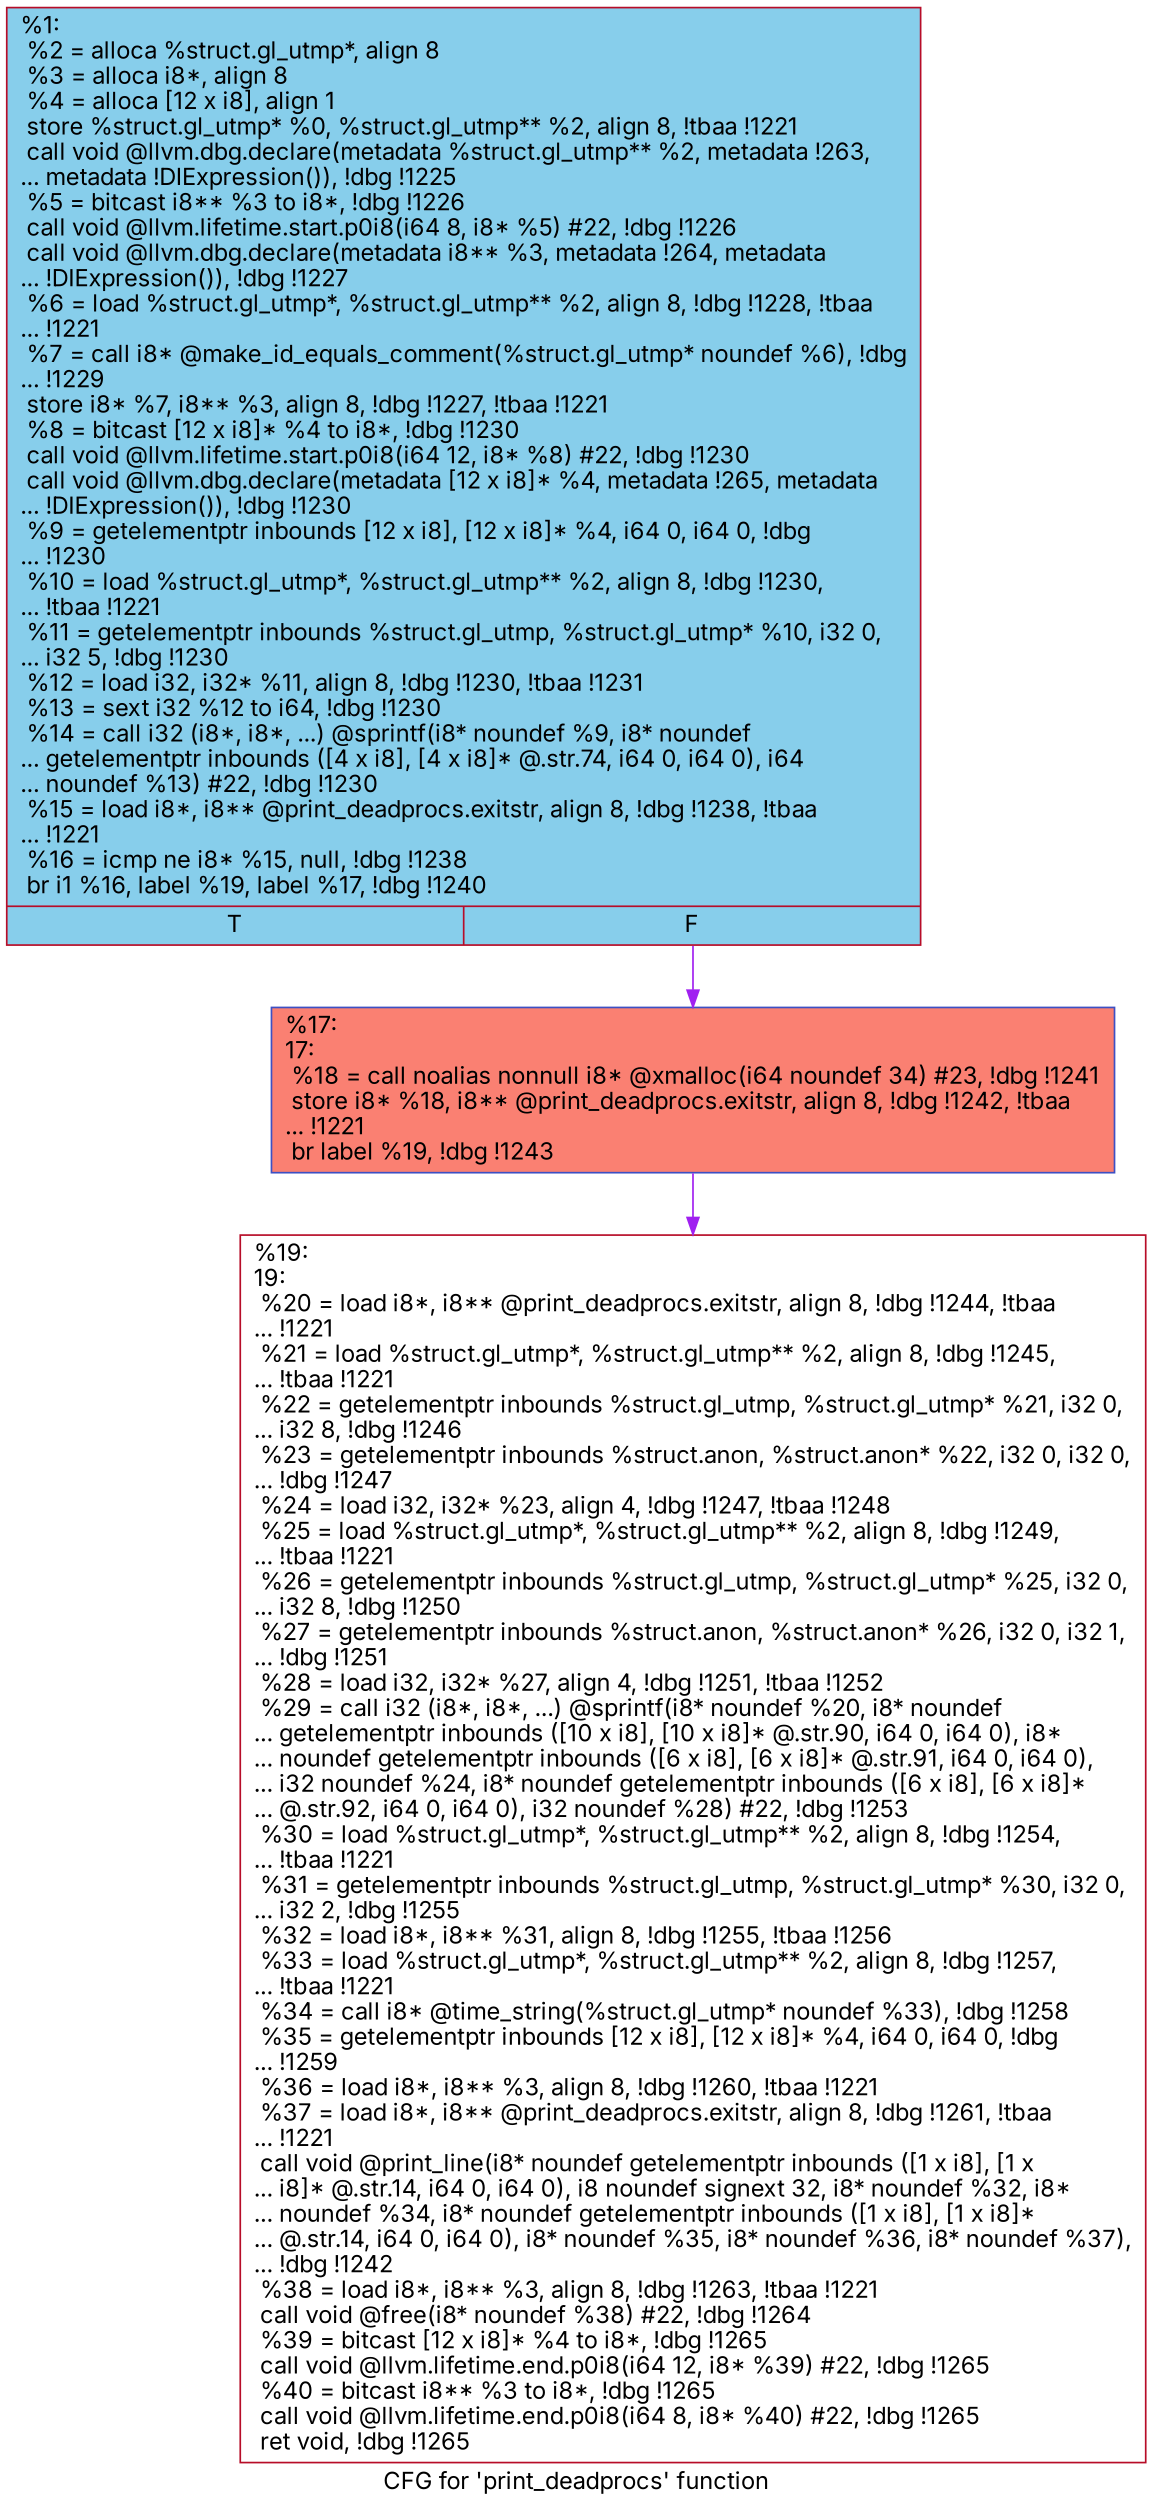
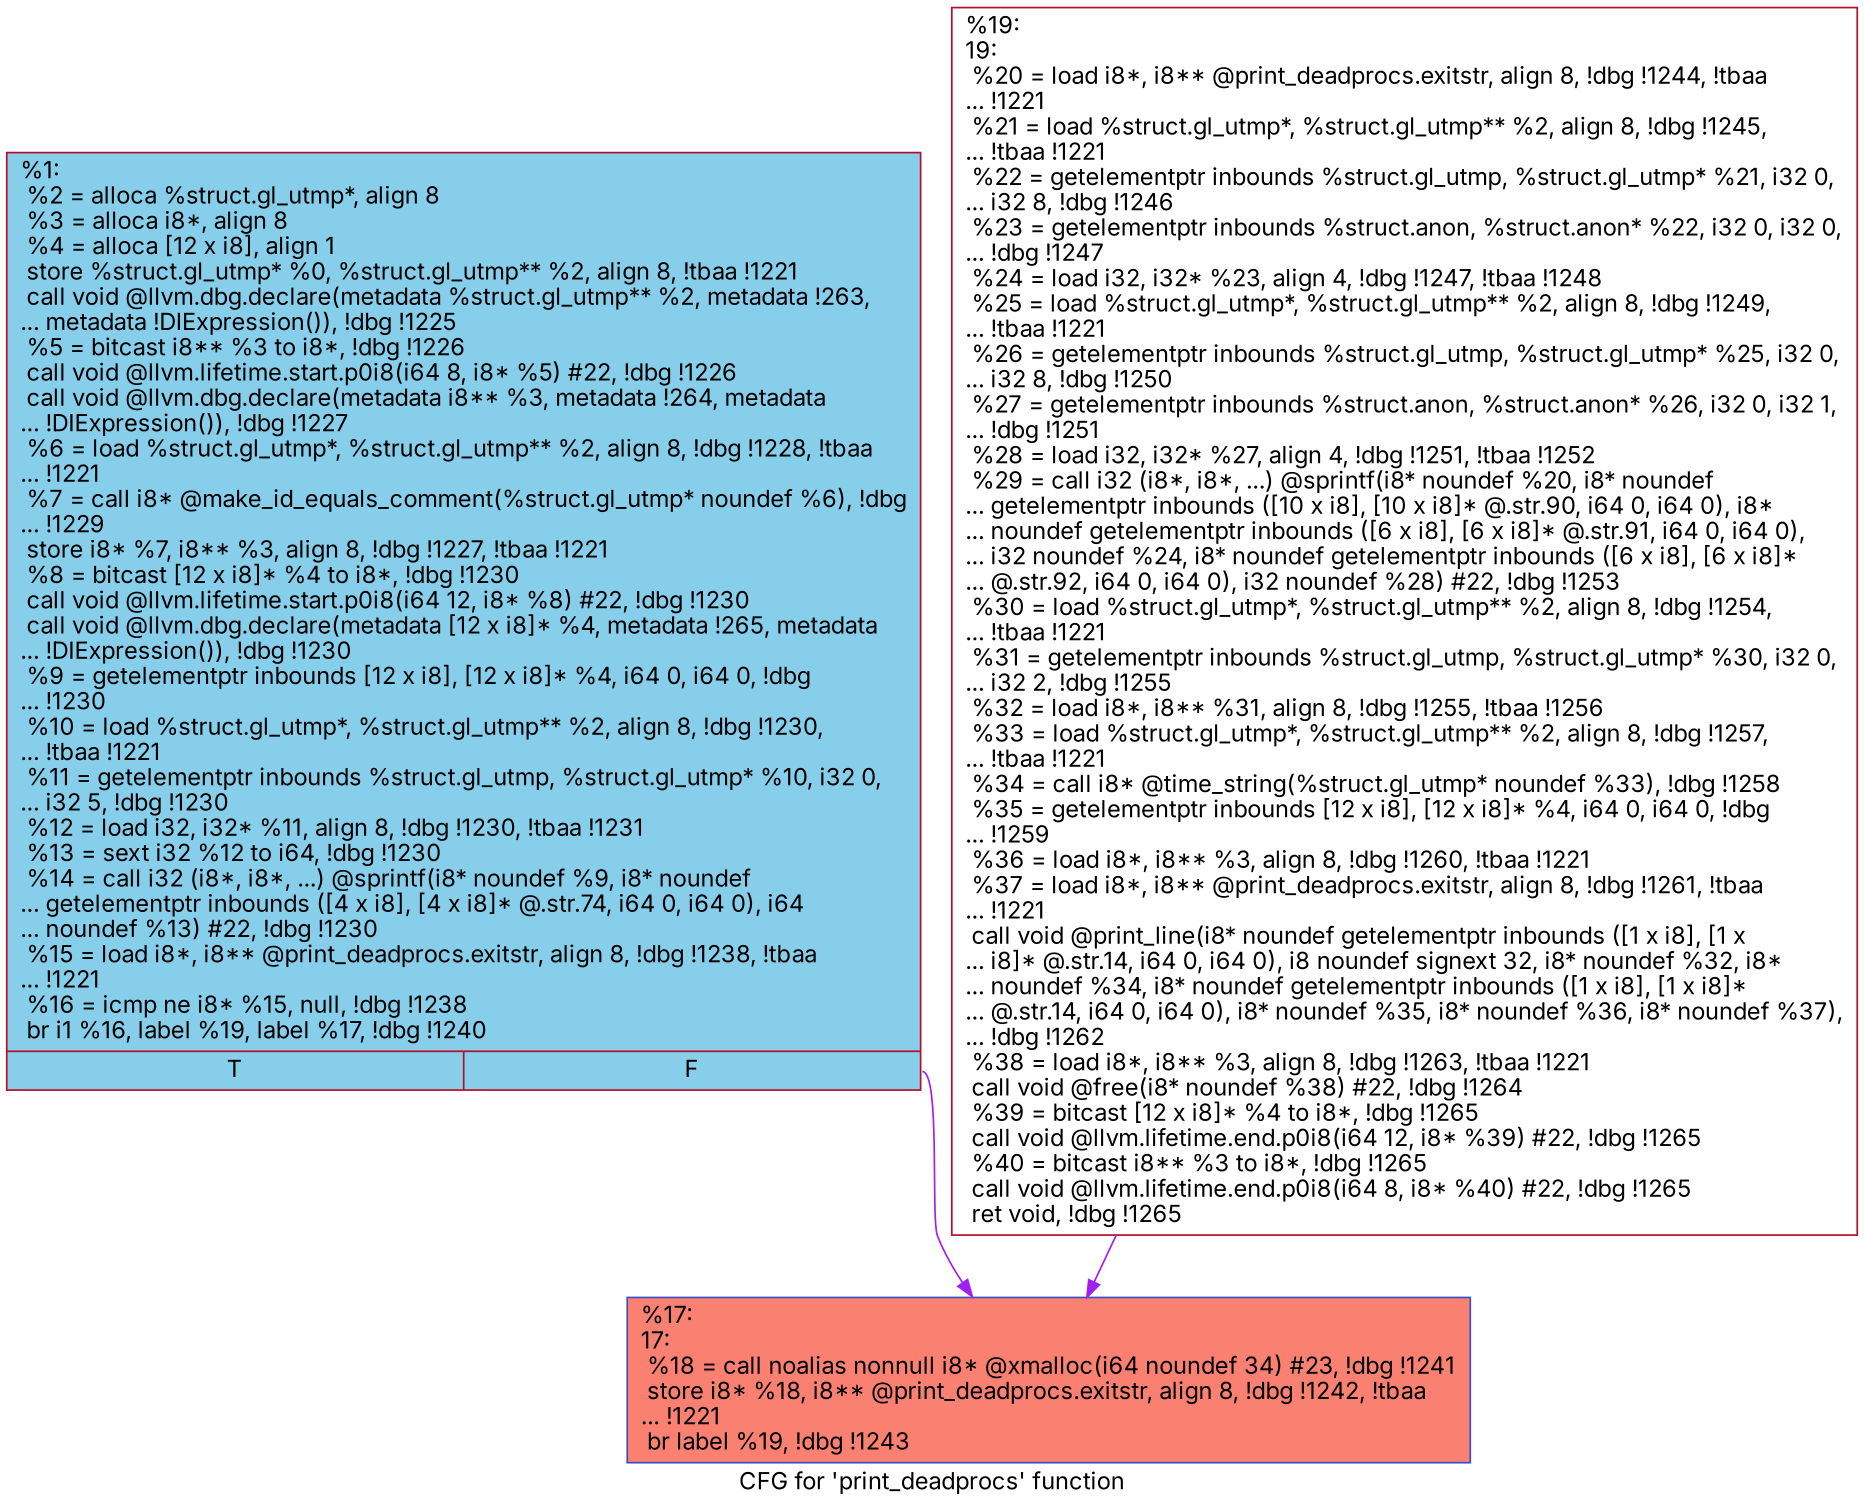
edge "%17:" -> "%19:": reversed
node "%19:": text "... !dbg !1242" -> "... !dbg !1262"
